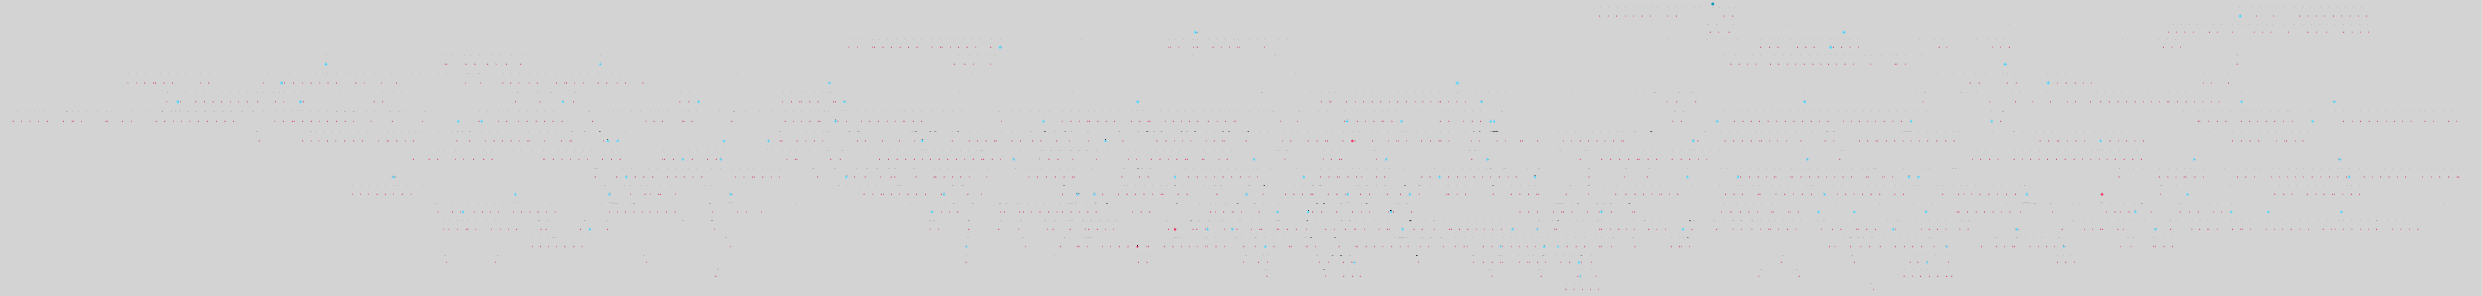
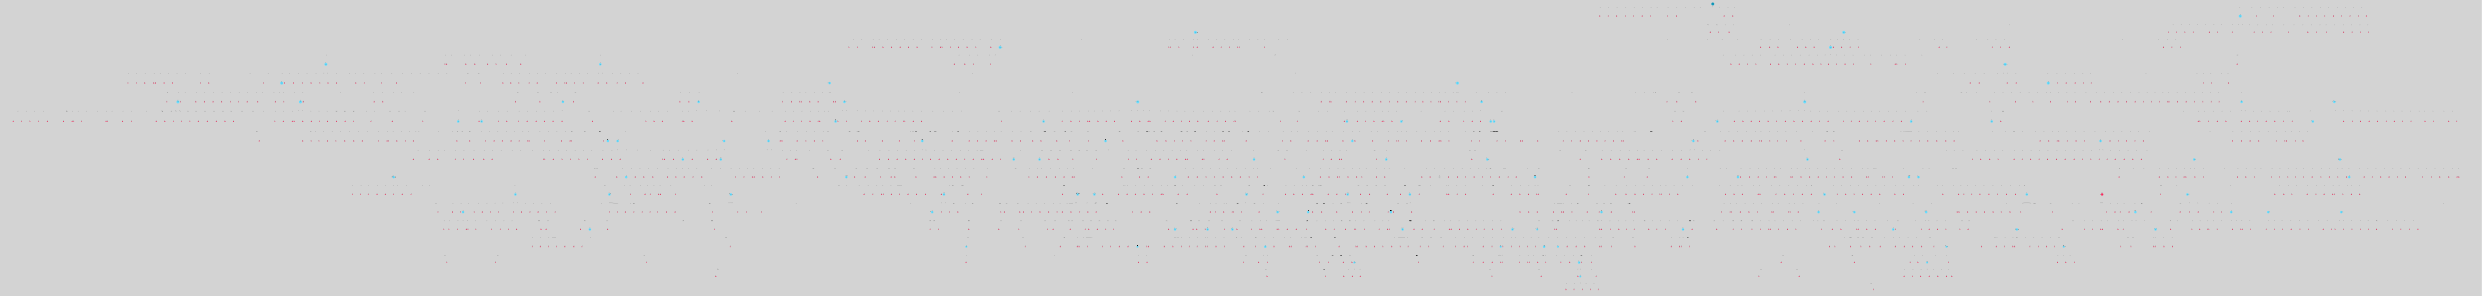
node "T79": fillcolor #ff3366 -> #66ddff
node "T64": fillcolor #cccccc -> #66ddff
node "T61": fillcolor #66ddff -> #cccccc
node "T17": fillcolor #ff3366 -> #66ddff
node "T0": fillcolor #ff3366 -> #66ddff
